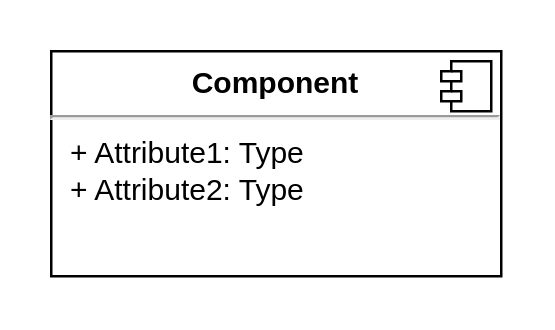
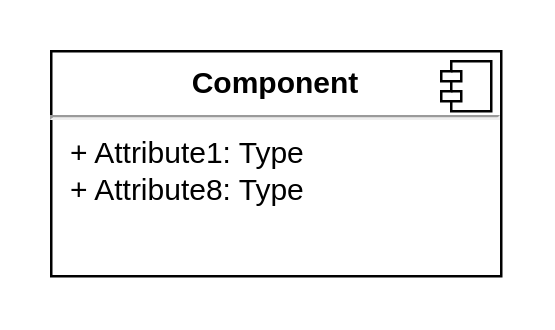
node "Component + Attribute1: Type + Attribute2: Type": label "Component + Attribute1: Type + Attribute2: Type" -> "Component + Attribute1: Type + Attribute8: Type"
